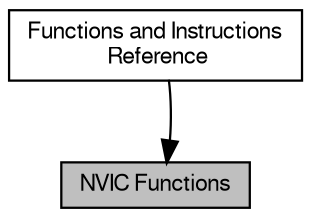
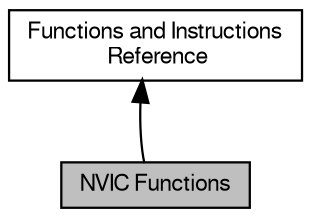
edge "Functions and Instructions Reference" -> "NVIC Functions": reversed
